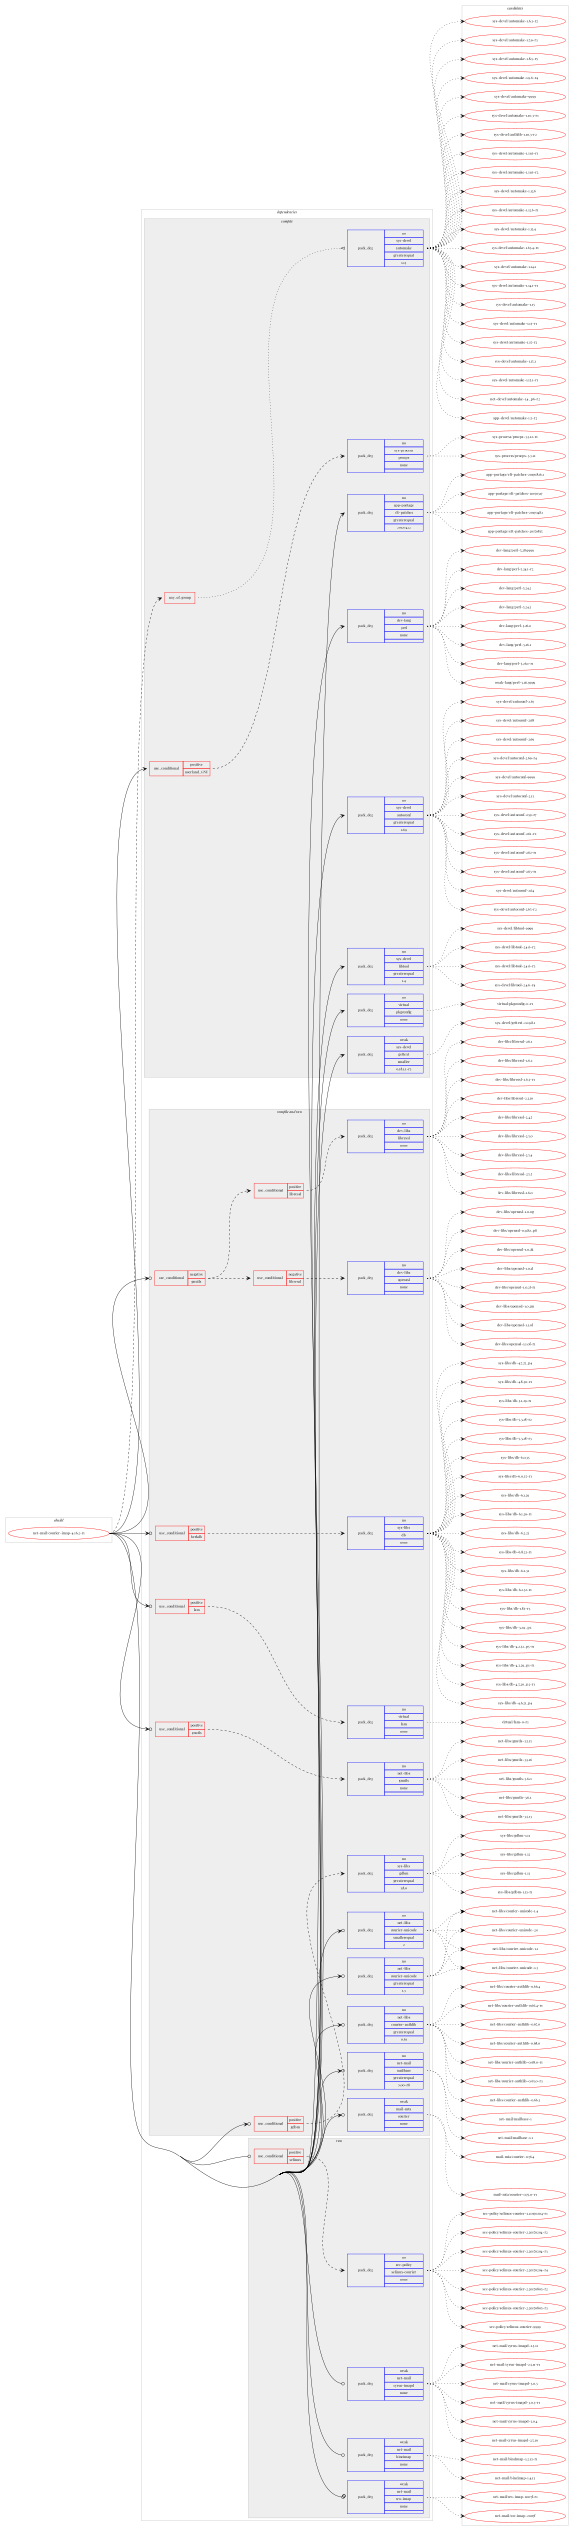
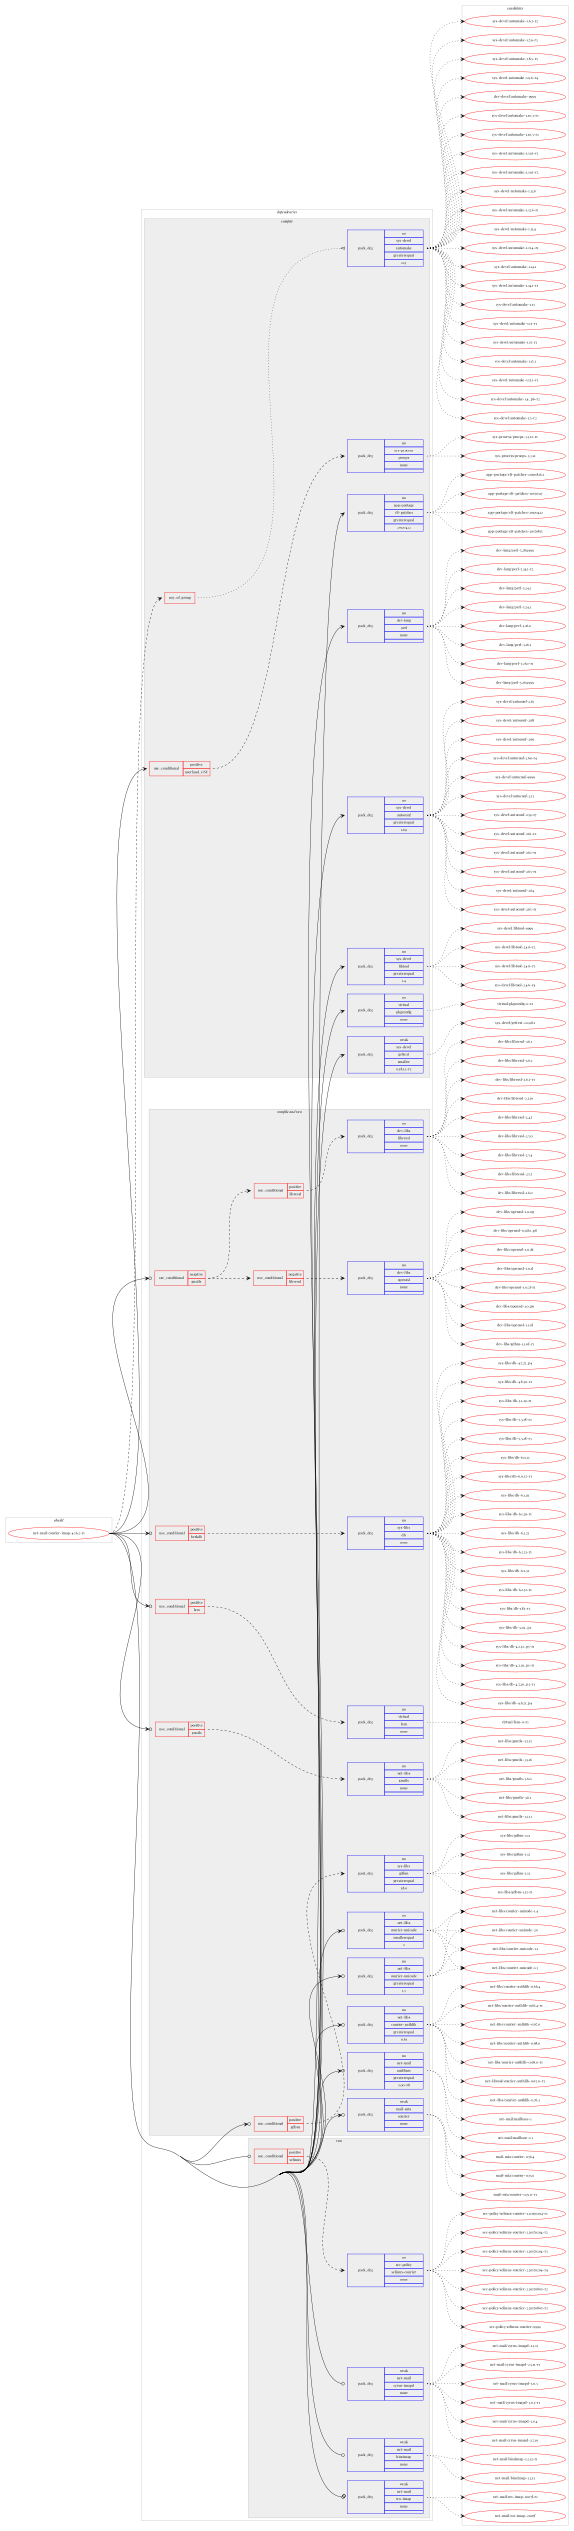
node "sys-devel/automake-9999": label "sys-devel/automake-9999" -> "dev-devel/automake-9999"
node "sys-devel/authlib-1.10.3-r2": label "sys-devel/authlib-1.10.3-r2" -> "sys-devel/automake-1.10.3-r2"
node "sys-devel/automake-1.63.4-r1": label "sys-devel/automake-1.63.4-r1" -> "sys-devel/automake-1.13.4-r1"
node "net-devel/automake-1.4_p6-r2": label "net-devel/automake-1.4_p6-r2" -> "sys-devel/automake-1.4_p6-r2"
node "app-devel/automake-1.5-r2": label "app-devel/automake-1.5-r2" -> "sys-devel/automake-1.5-r2"
node "app-portage/elt-patches-20170482": label "app-portage/elt-patches-20170482" -> "app-portage/elt-patches-20170422"
node "weak-lang/perl-5.26.9999": label "weak-lang/perl-5.26.9999" -> "dev-lang/perl-5.26.9999"
node "sys-devel/autoconf-2.65-r2": label "sys-devel/autoconf-2.65-r2" -> "sys-devel/autoconf-2.65-r1"
node "dev-libs/openssl-1.1.0f-r1": label "dev-libs/openssl-1.1.0f-r1" -> "dev-libs/gdbm-1.1.0f-r1"
node "sys-libs/db-6.8.23-r1": label "sys-libs/db-6.8.23-r1" -> "sys-libs/db-6.2.23-r1"
node "net-libs/courier-authlib-0.65.0-r3": label "net-libs/courier-authlib-0.65.0-r3" -> "net-libtool/courier-authlib-0.65.0-r3"
node "net-libs/courier-authlib-0.66.3": label "net-libs/courier-authlib-0.66.3" -> "net-libs/courier-authlib-0.76.3"
node "mail-mta/courier-0.75.0": added
node "net-mail/bincimap-1.4.13": label "net-mail/bincimap-1.4.13" -> "net-mail/bincimap-1.2.13"
